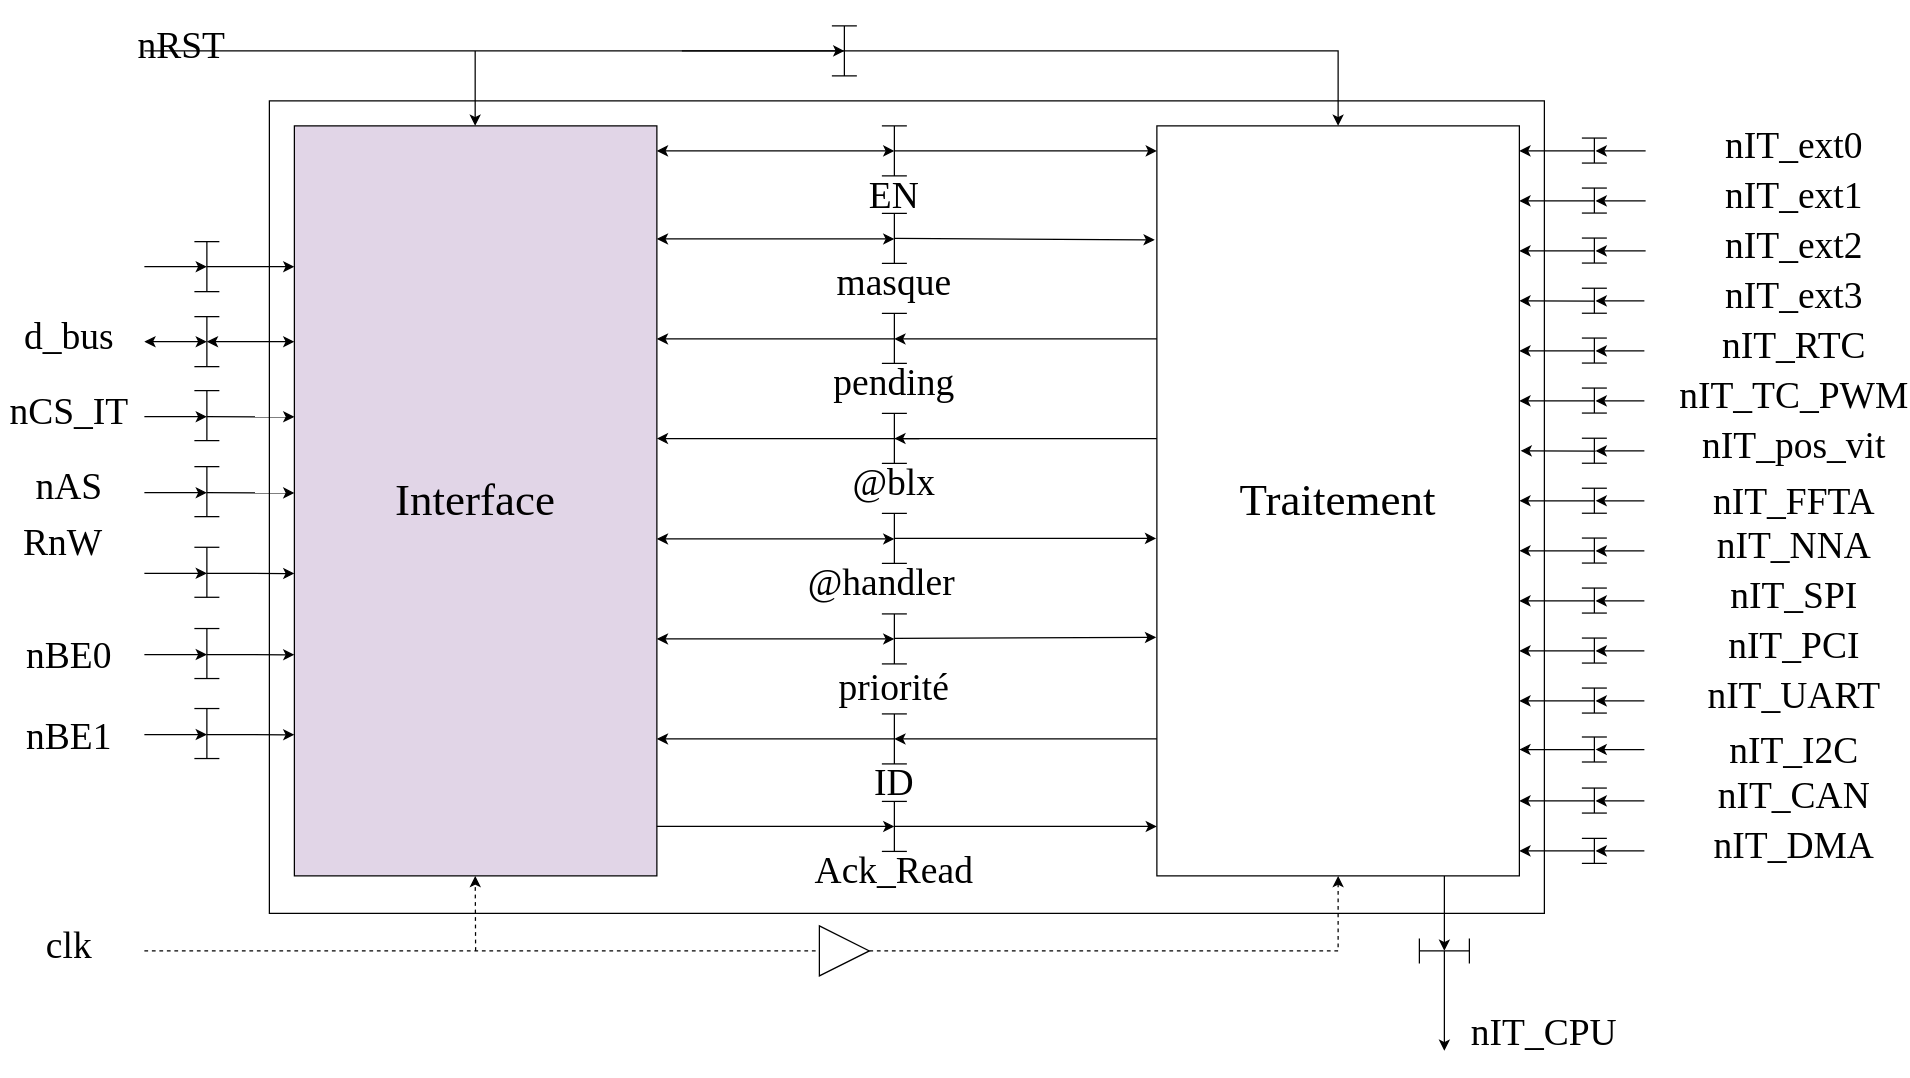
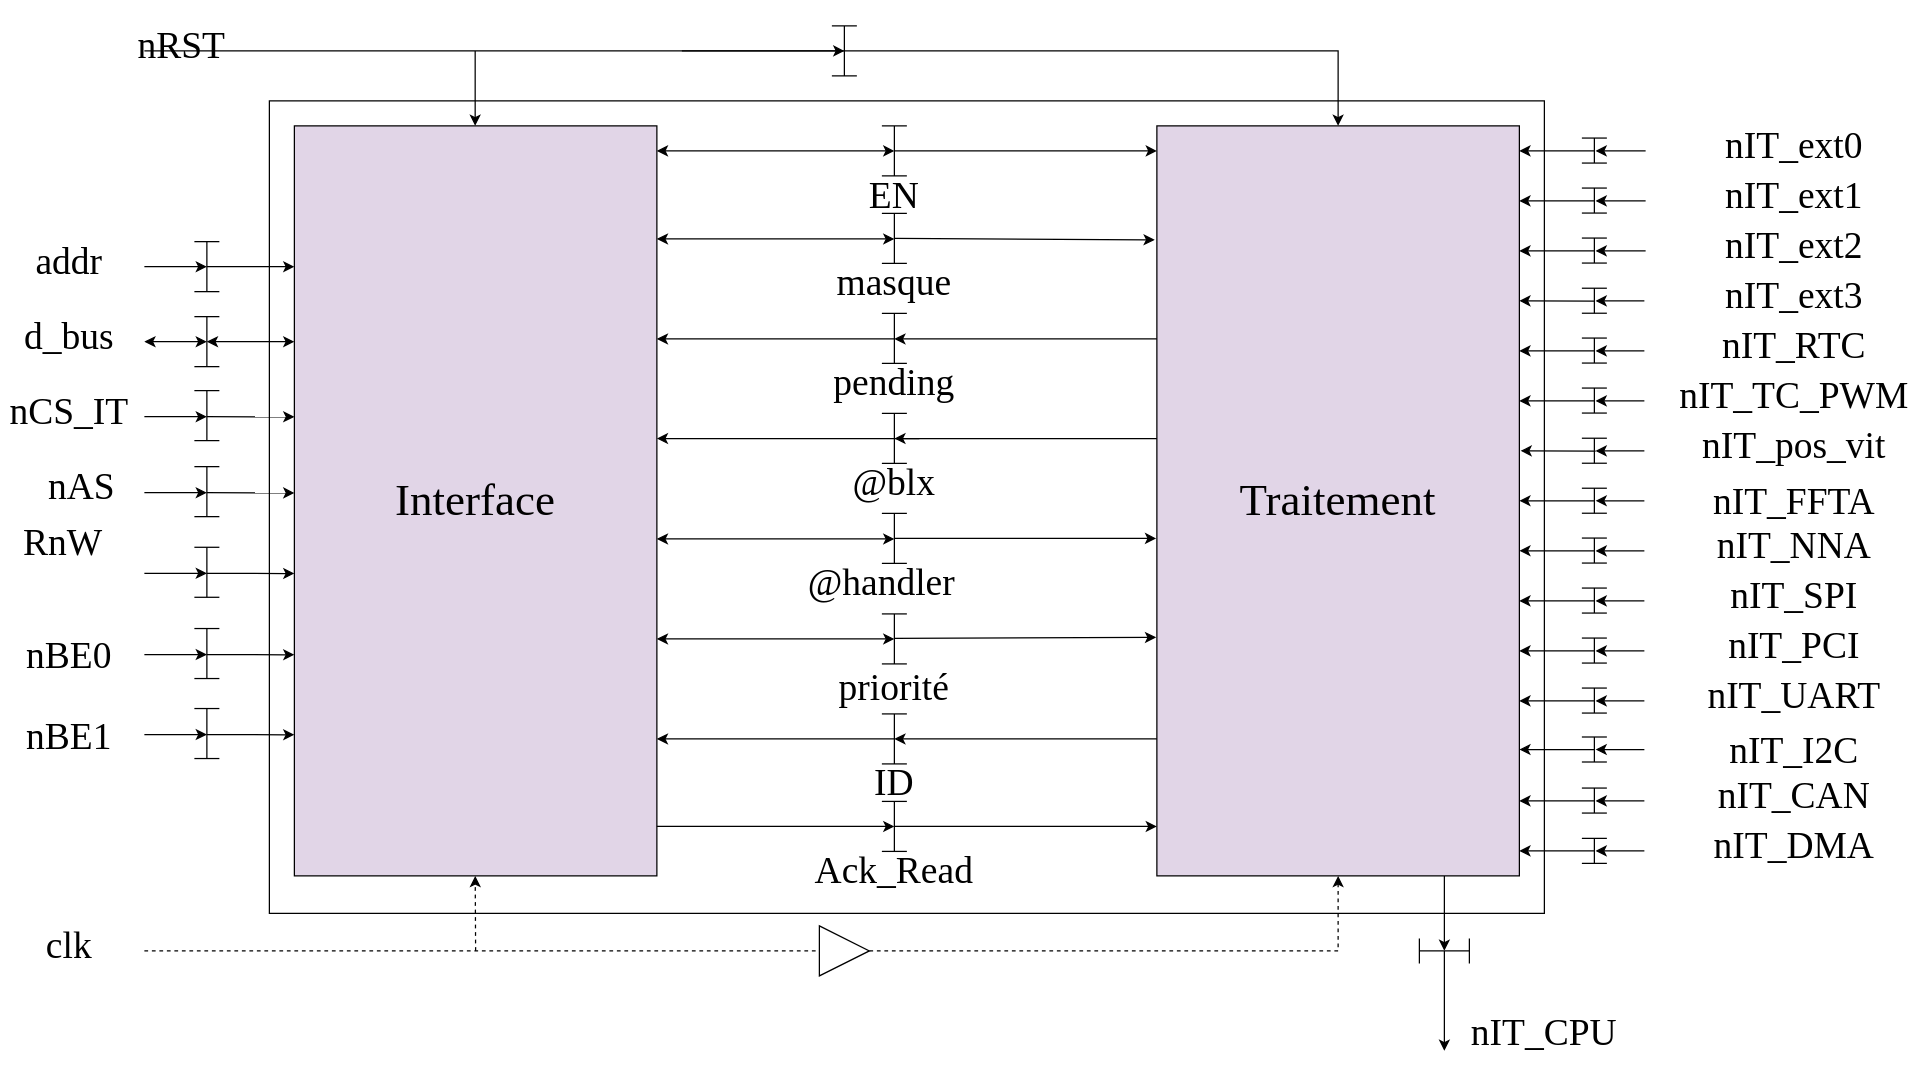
node "addr": added
node "nAS": moved (69, 485) -> (82, 485)
node "Traitement": fillcolor #ffffff -> #e1d5e7
